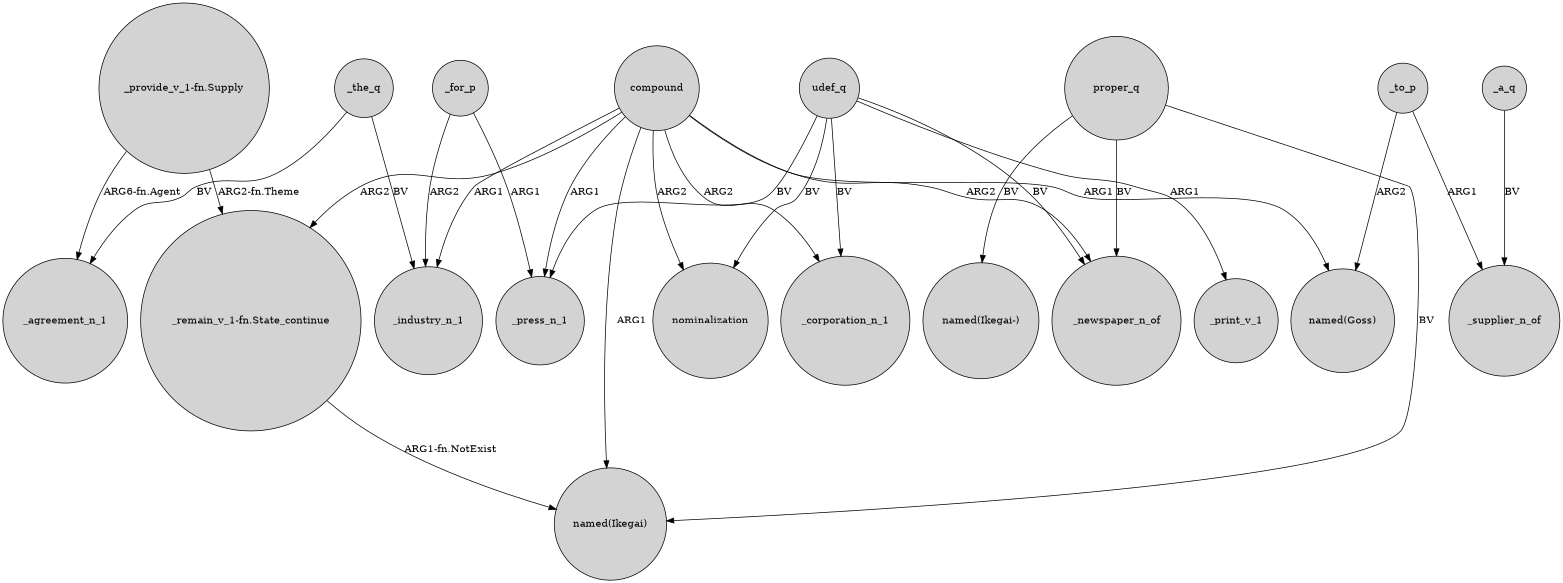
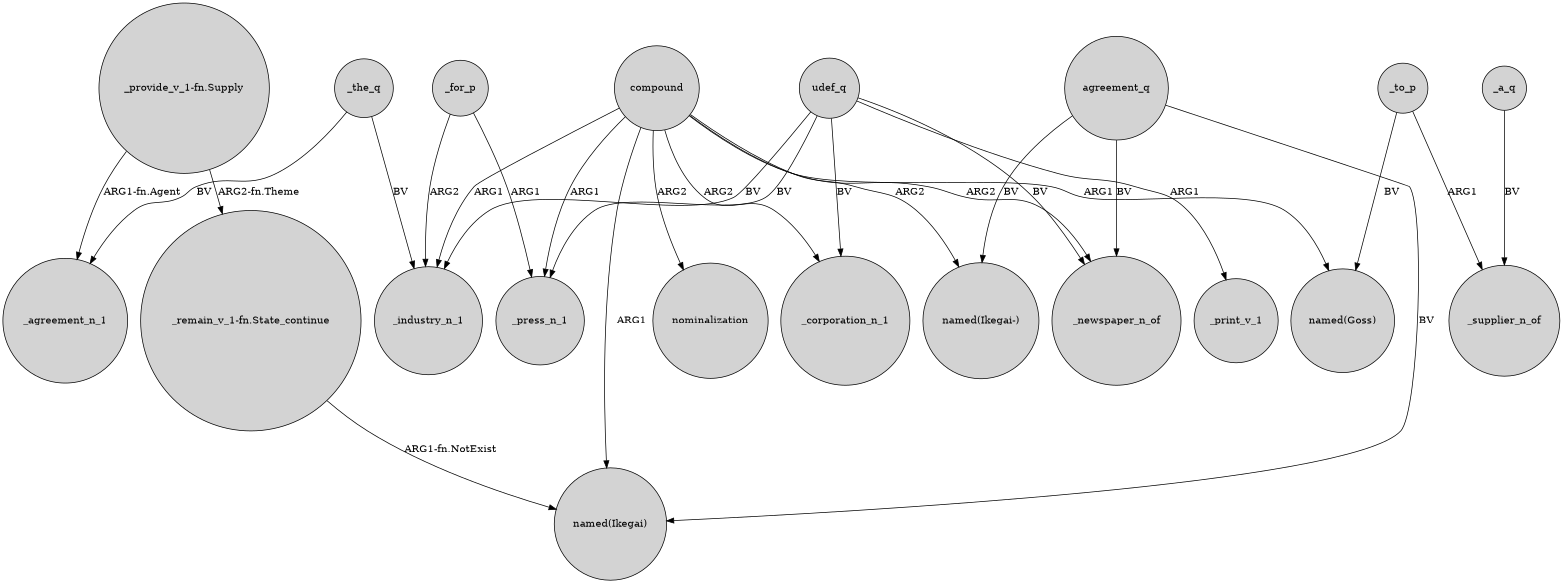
node "proper_q": label "proper_q" -> "agreement_q"
edge "compound" -> "_remain_v_1-fn.State_continue": now "compound" -> "named(Ikegai-)"
edge "_provide_v_1-fn.Supply" -> "_agreement_n_1": label "ARG6-fn.Agent" -> "ARG1-fn.Agent"
edge "_to_p" -> "named(Goss)": label "ARG2" -> "BV"
edge "udef_q" -> "nominalization": now "udef_q" -> "_industry_n_1"
